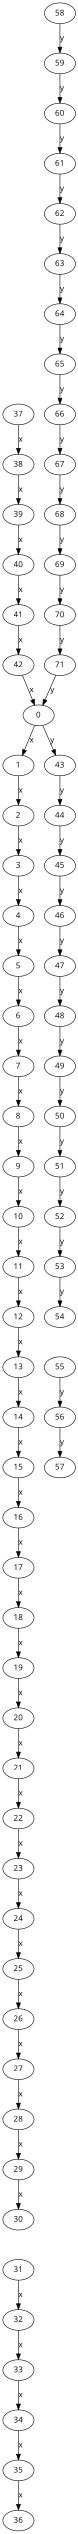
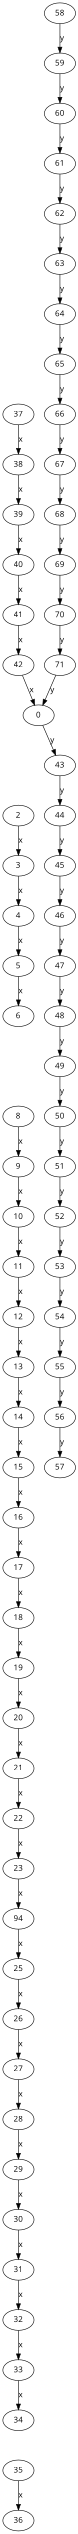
node "1": removed
node "7": removed
edge "54" -> "55": added, label "y"
node "24": label "24" -> "94"
edge "30" -> "31": added, label "x"
edge "34" -> "35": removed, label "x"
